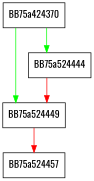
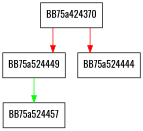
edge "BB75a424370" -> "BB75a524444": color green -> red
edge "BB75a424370" -> "BB75a524449": color green -> red
edge "BB75a524444" -> "BB75a524449": removed
edge "BB75a524449" -> "BB75a524457": color red -> green
